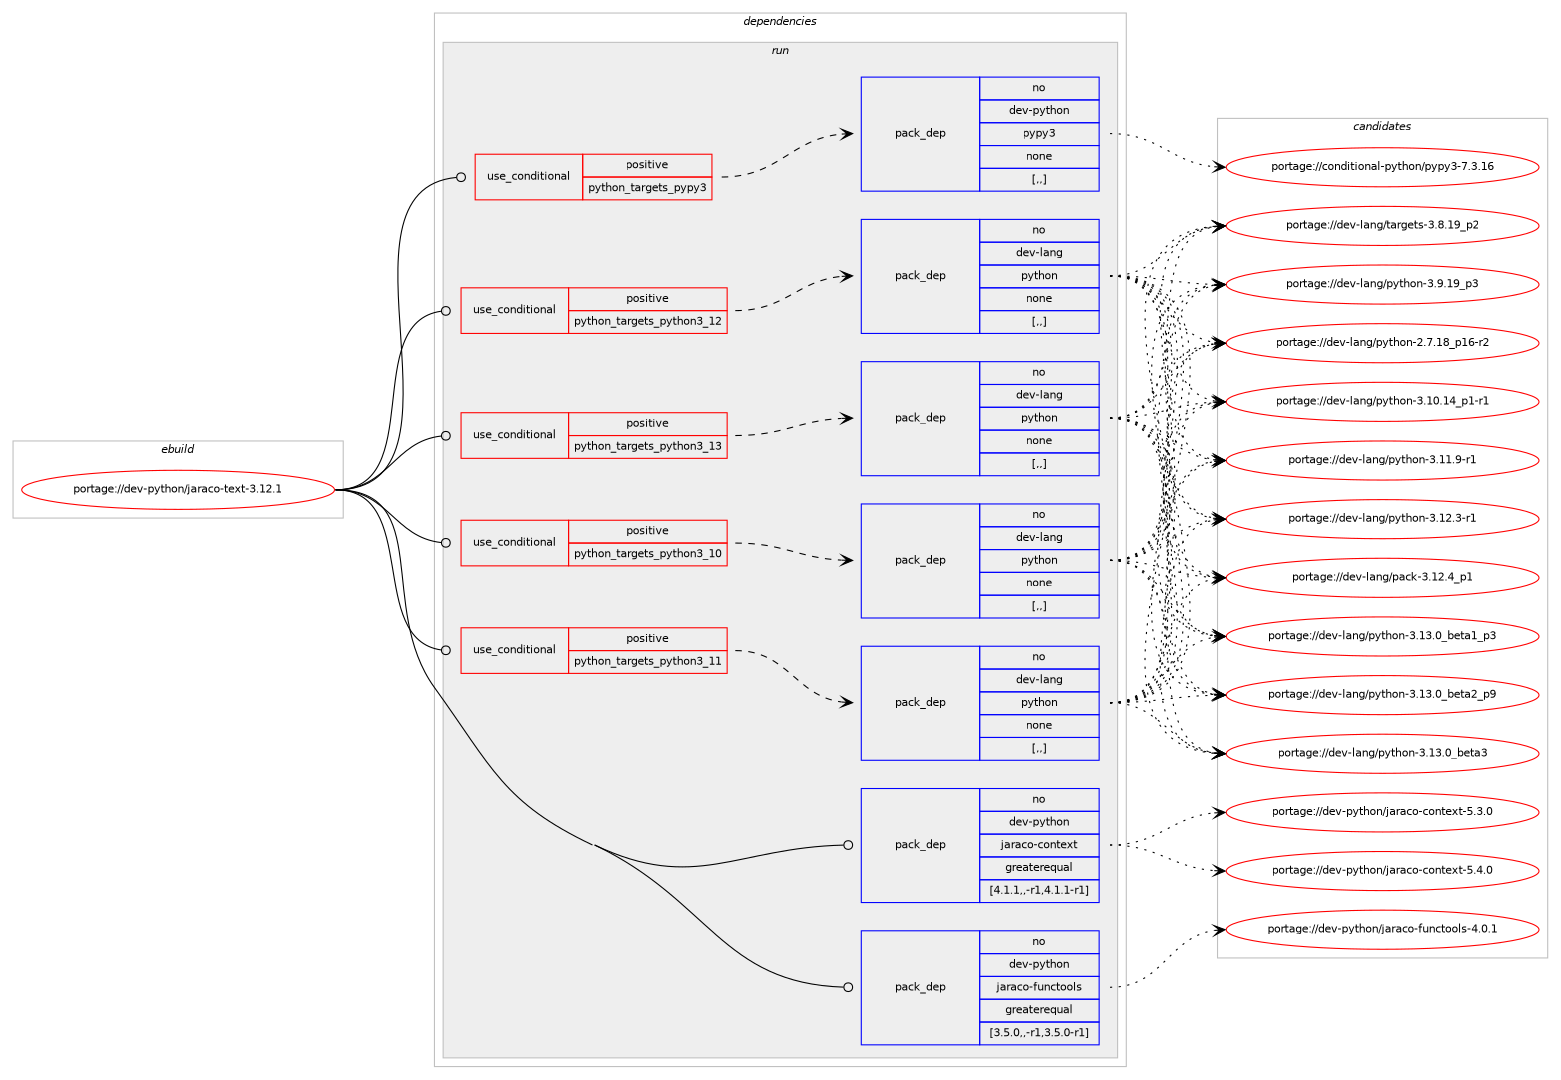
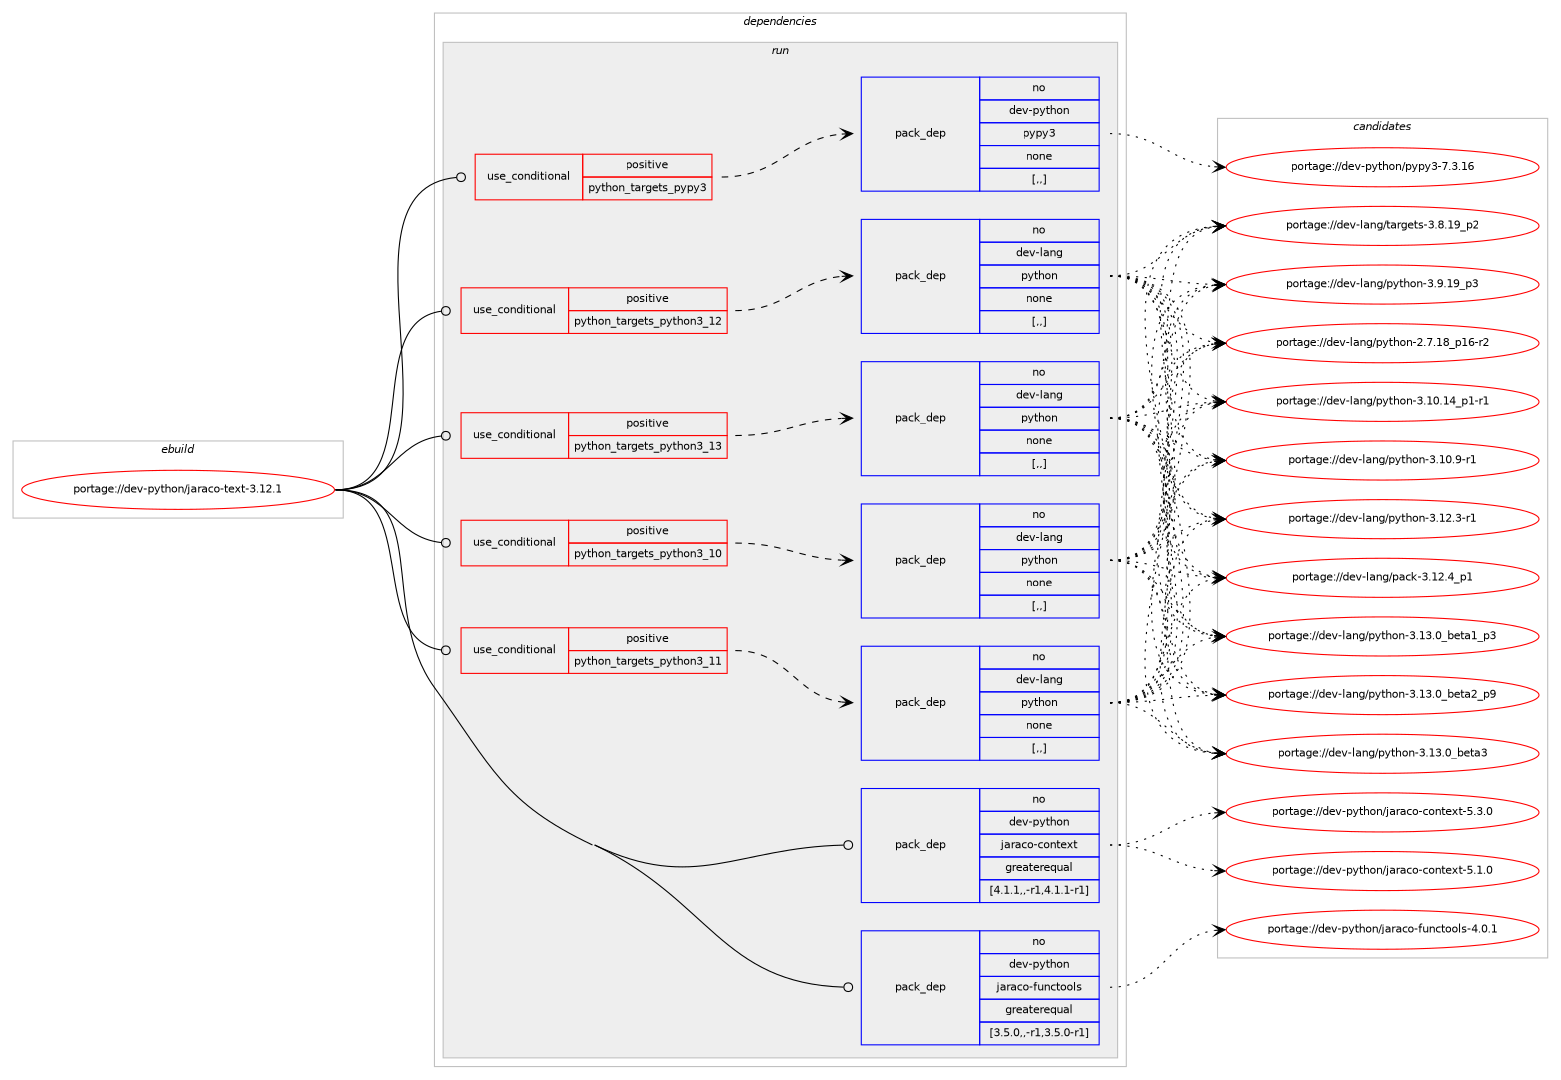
node "portage://conditional-python/pypy3-7.3.16": label "portage://conditional-python/pypy3-7.3.16" -> "portage://dev-python/pypy3-7.3.16"
node "portage://dev-lang/python-3.11.9-r1": label "portage://dev-lang/python-3.11.9-r1" -> "portage://dev-lang/python-3.10.9-r1"
node "portage://dev-python/jaraco-context-5.4.0": label "portage://dev-python/jaraco-context-5.4.0" -> "portage://dev-python/jaraco-context-5.1.0"
